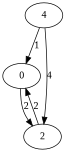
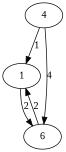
node "0": label "0" -> "1"
node "2": label "2" -> "6"
